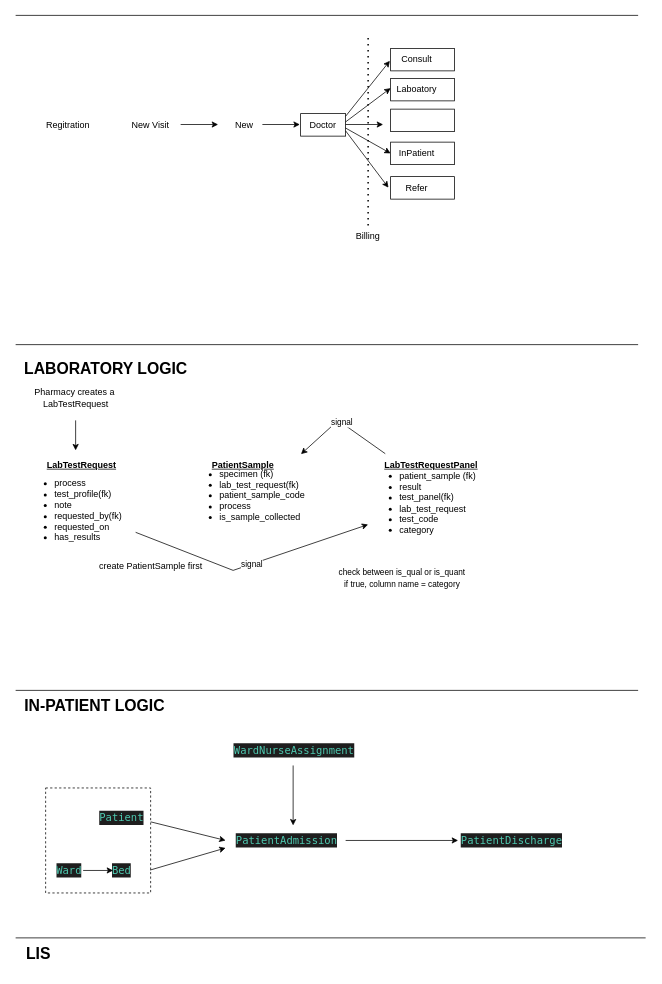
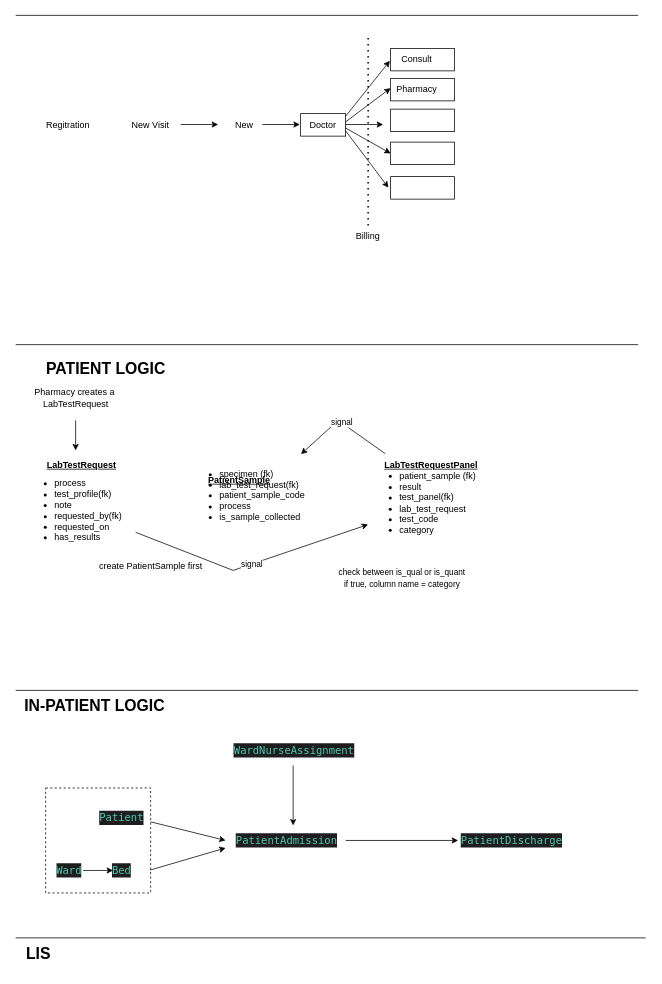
node "Laboatory": label "Laboatory" -> "Pharmacy"
node "InPatient": removed
node "Refer": removed
node "LABORATORY LOGIC": label "LABORATORY LOGIC" -> "PATIENT LOGIC"
node "PatientSample": moved (252, 465) -> (248, 480)
